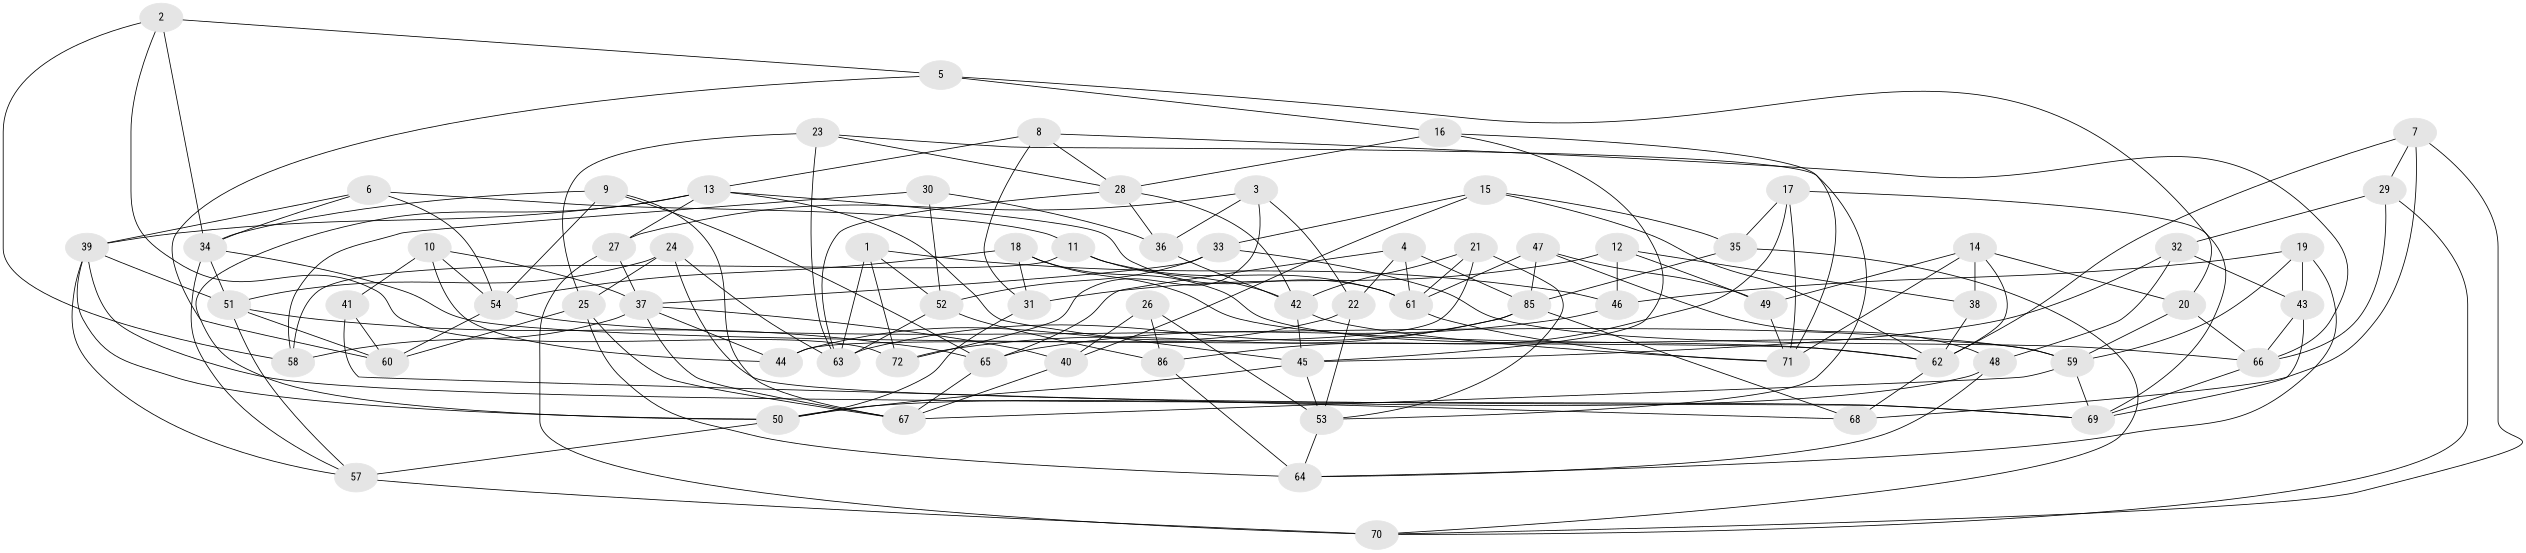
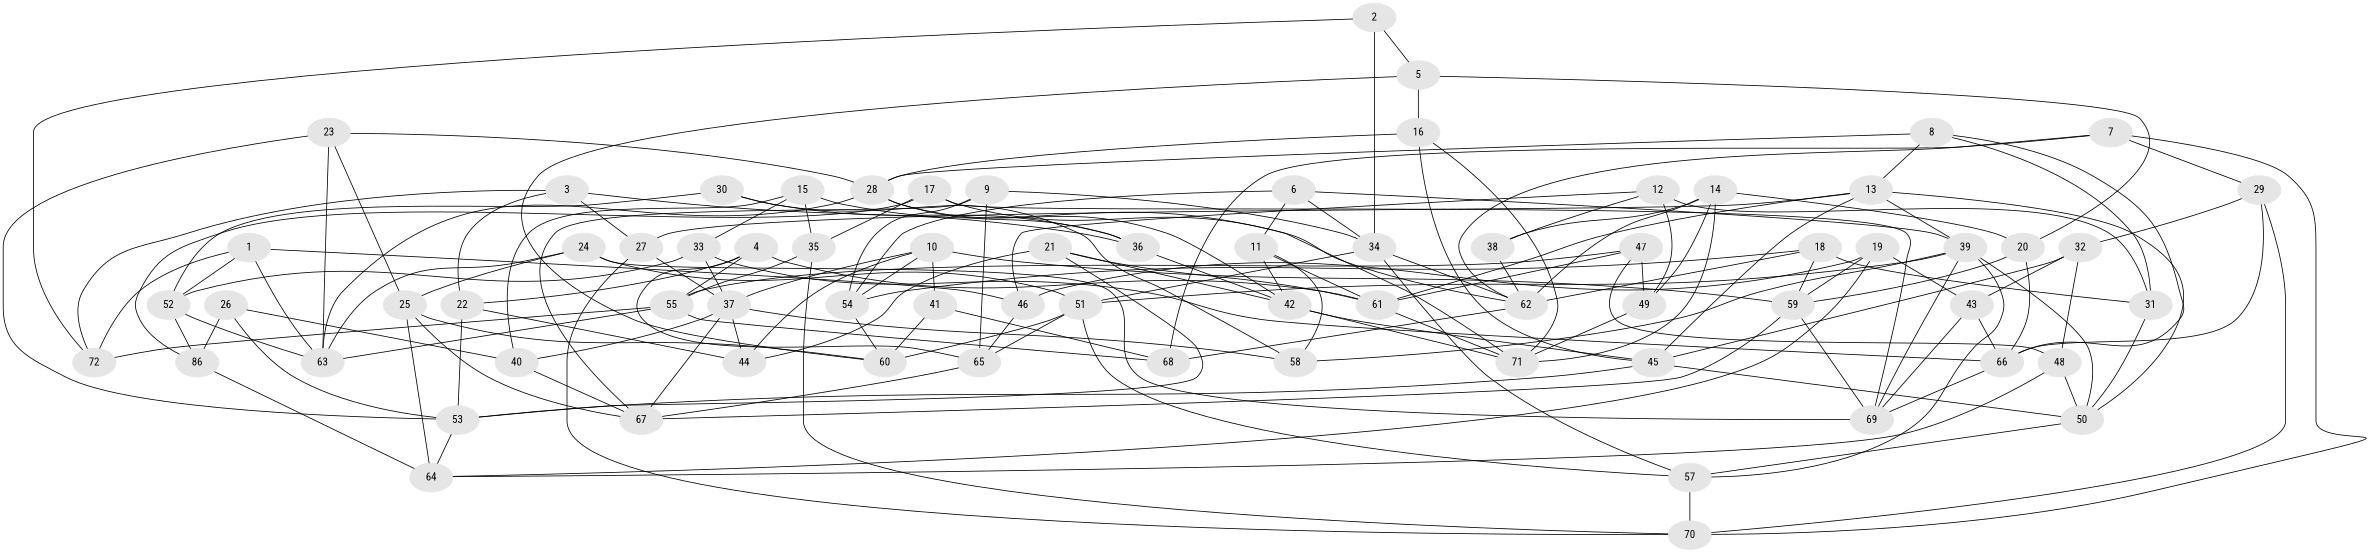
edge "2" -- "58": now "39" -- "58"
node "85": label "85" -> "55"
edge "54" -- "59": now "10" -- "59"
